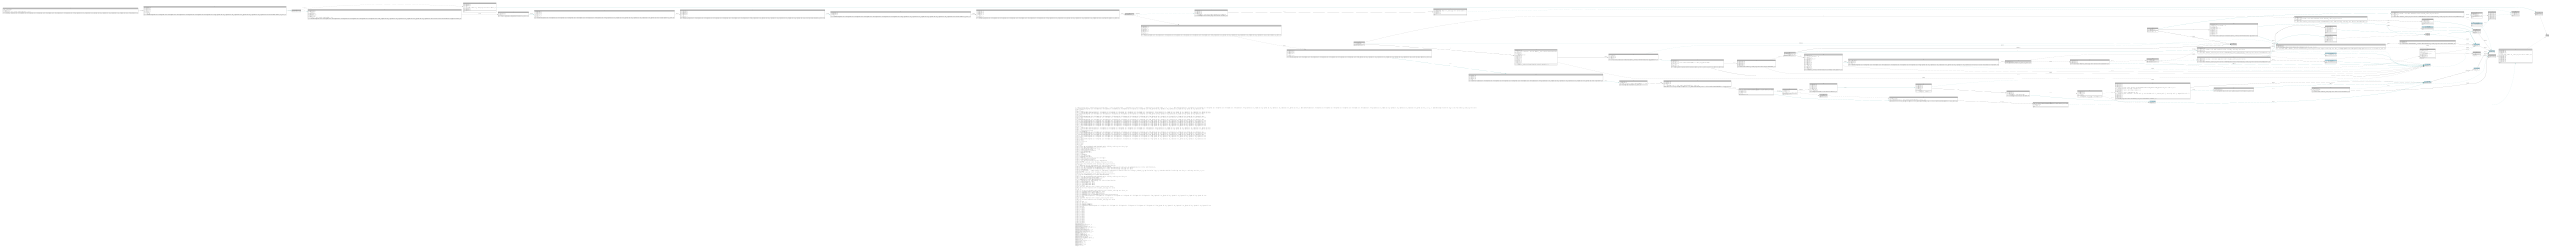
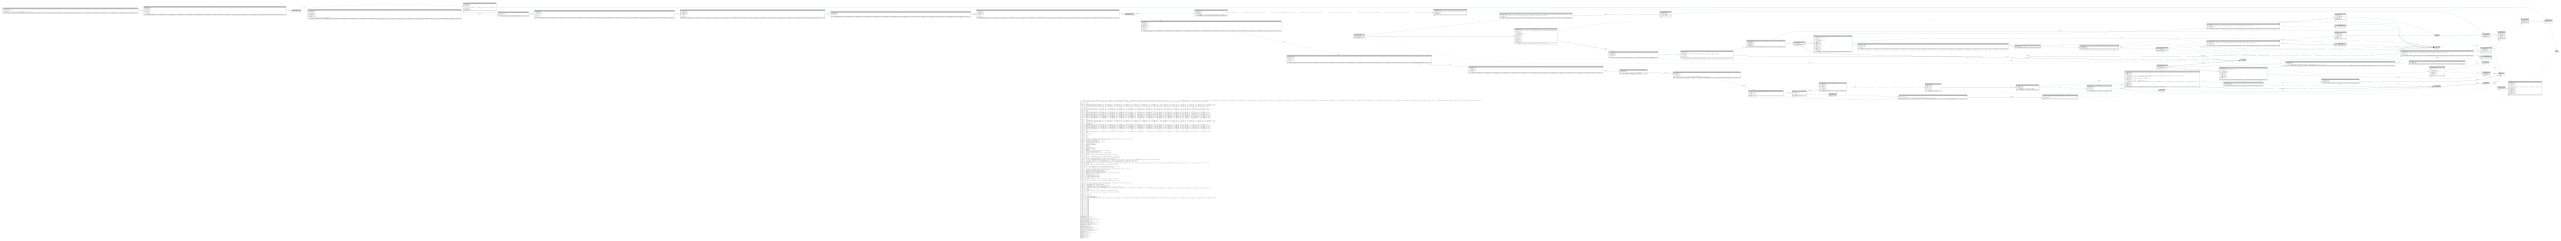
node "70 (cleanup)": removed
